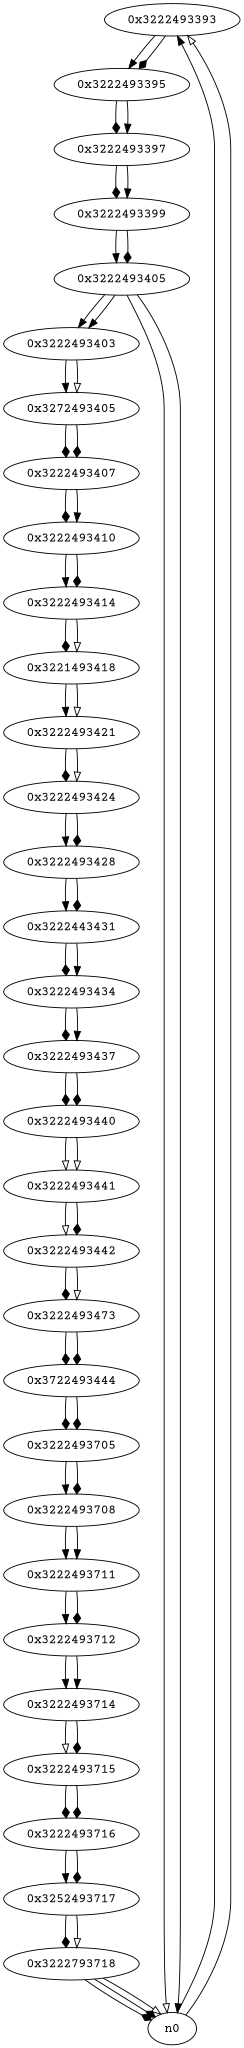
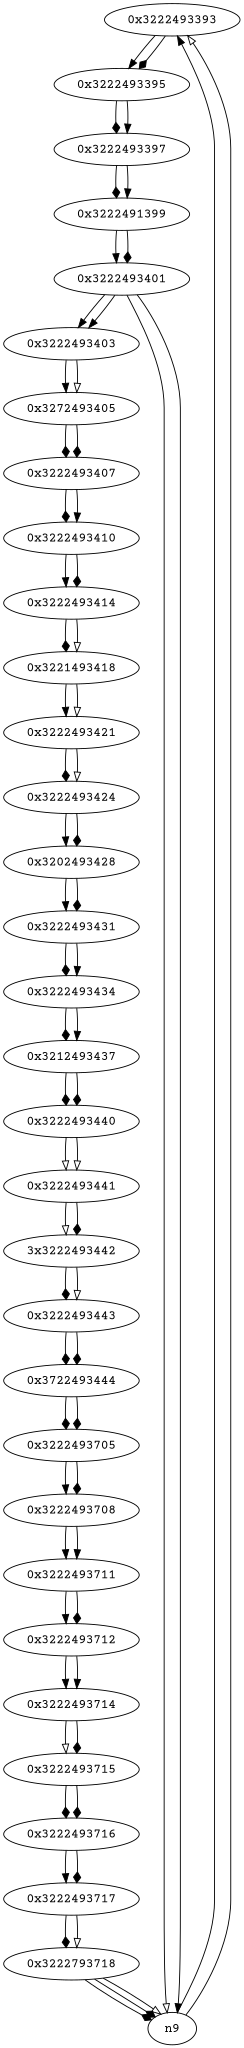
node "0x3222493399": label "0x3222493399" -> "0x3222491399"
node "0x3222493405": label "0x3222493405" -> "0x3222493401"
node "0x3222493428": label "0x3222493428" -> "0x3202493428"
node "0x3222443431": label "0x3222443431" -> "0x3222493431"
node "0x3222493437": label "0x3222493437" -> "0x3212493437"
node "0x3222493442": label "0x3222493442" -> "3x3222493442"
node "0x3222493473": label "0x3222493473" -> "0x3222493443"
node "0x3252493717": label "0x3252493717" -> "0x3222493717"
node "n0": label "n0" -> "n9"
